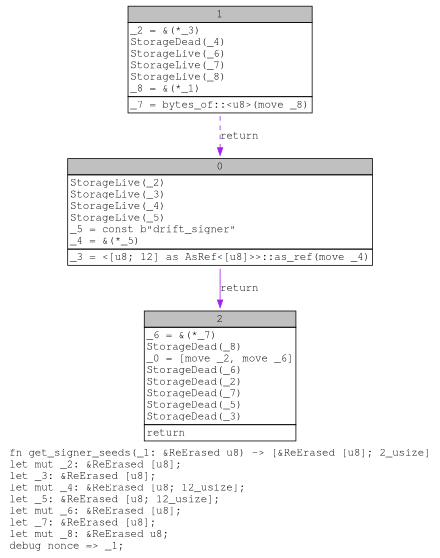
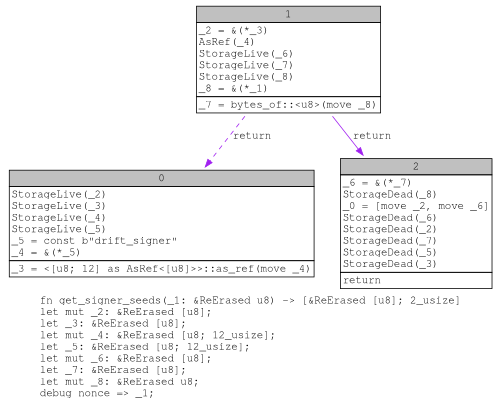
node "1": text "StorageDead(_4)" -> "AsRef(_4)"
edge "0" -> "2": now "1" -> "2"
